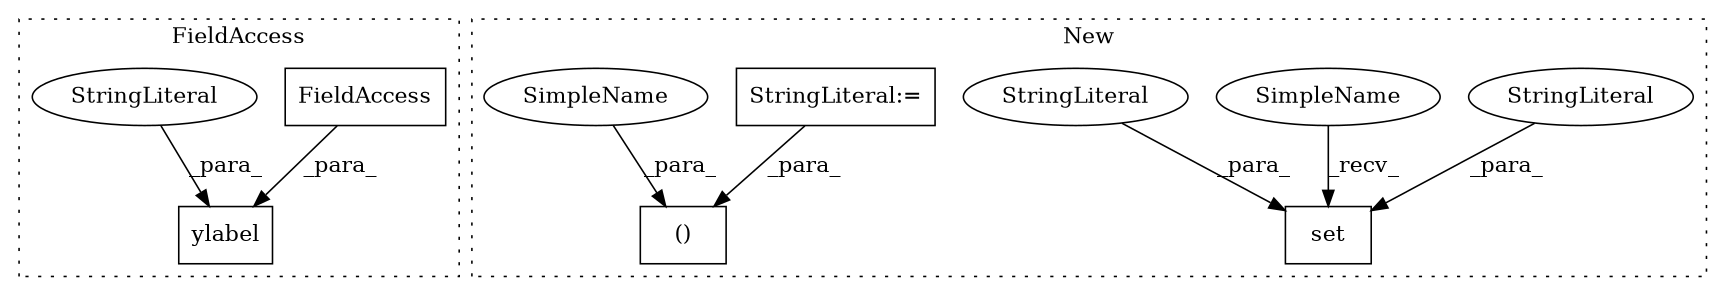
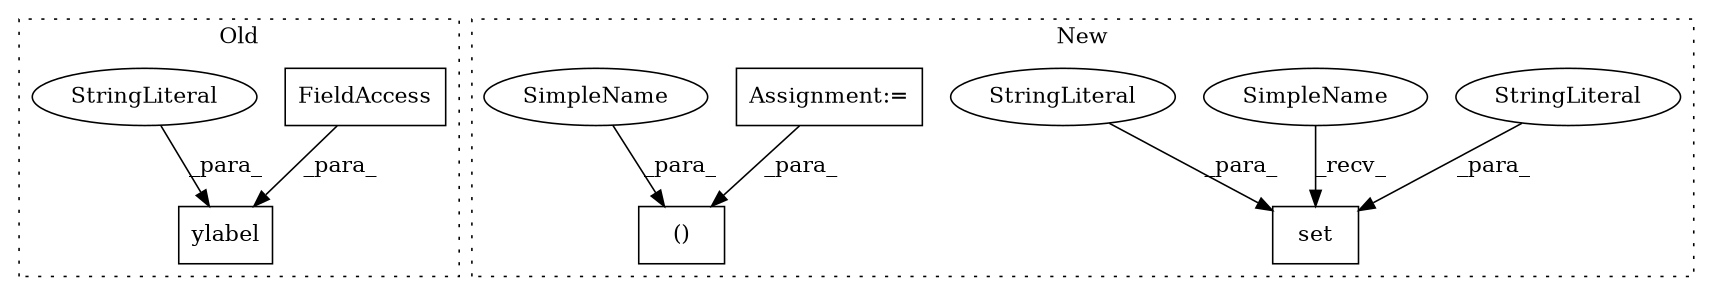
cluster "FieldAccess": label "FieldAccess" -> "Old"
node "StringLiteral:=": label "StringLiteral:=" -> "Assignment:="
